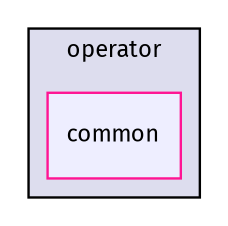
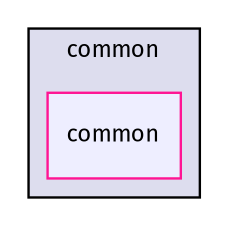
cluster "operator": label "operator" -> "common"
